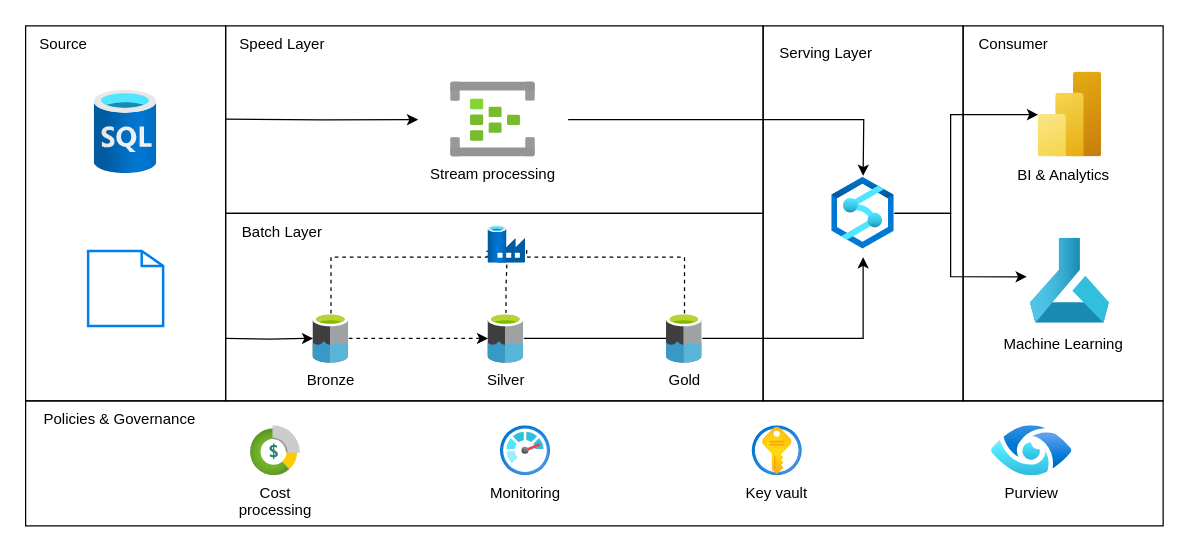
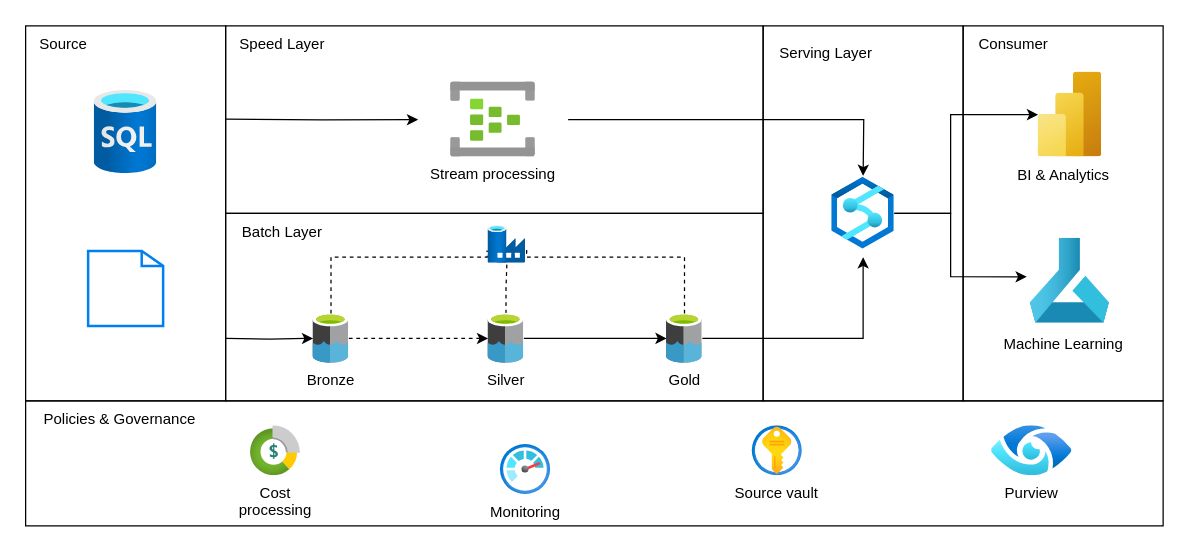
edge "Silver" -- "Gold": arrowhead none -> classic
node "Monitoring": moved (526, 451) -> (526, 469)
node "Key vault": label "Key vault" -> "Source vault"
